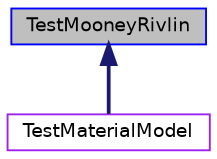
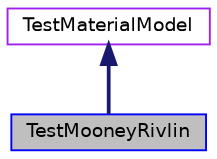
edge "TestMaterialModel" -> "TestMooneyRivlin": reversed
